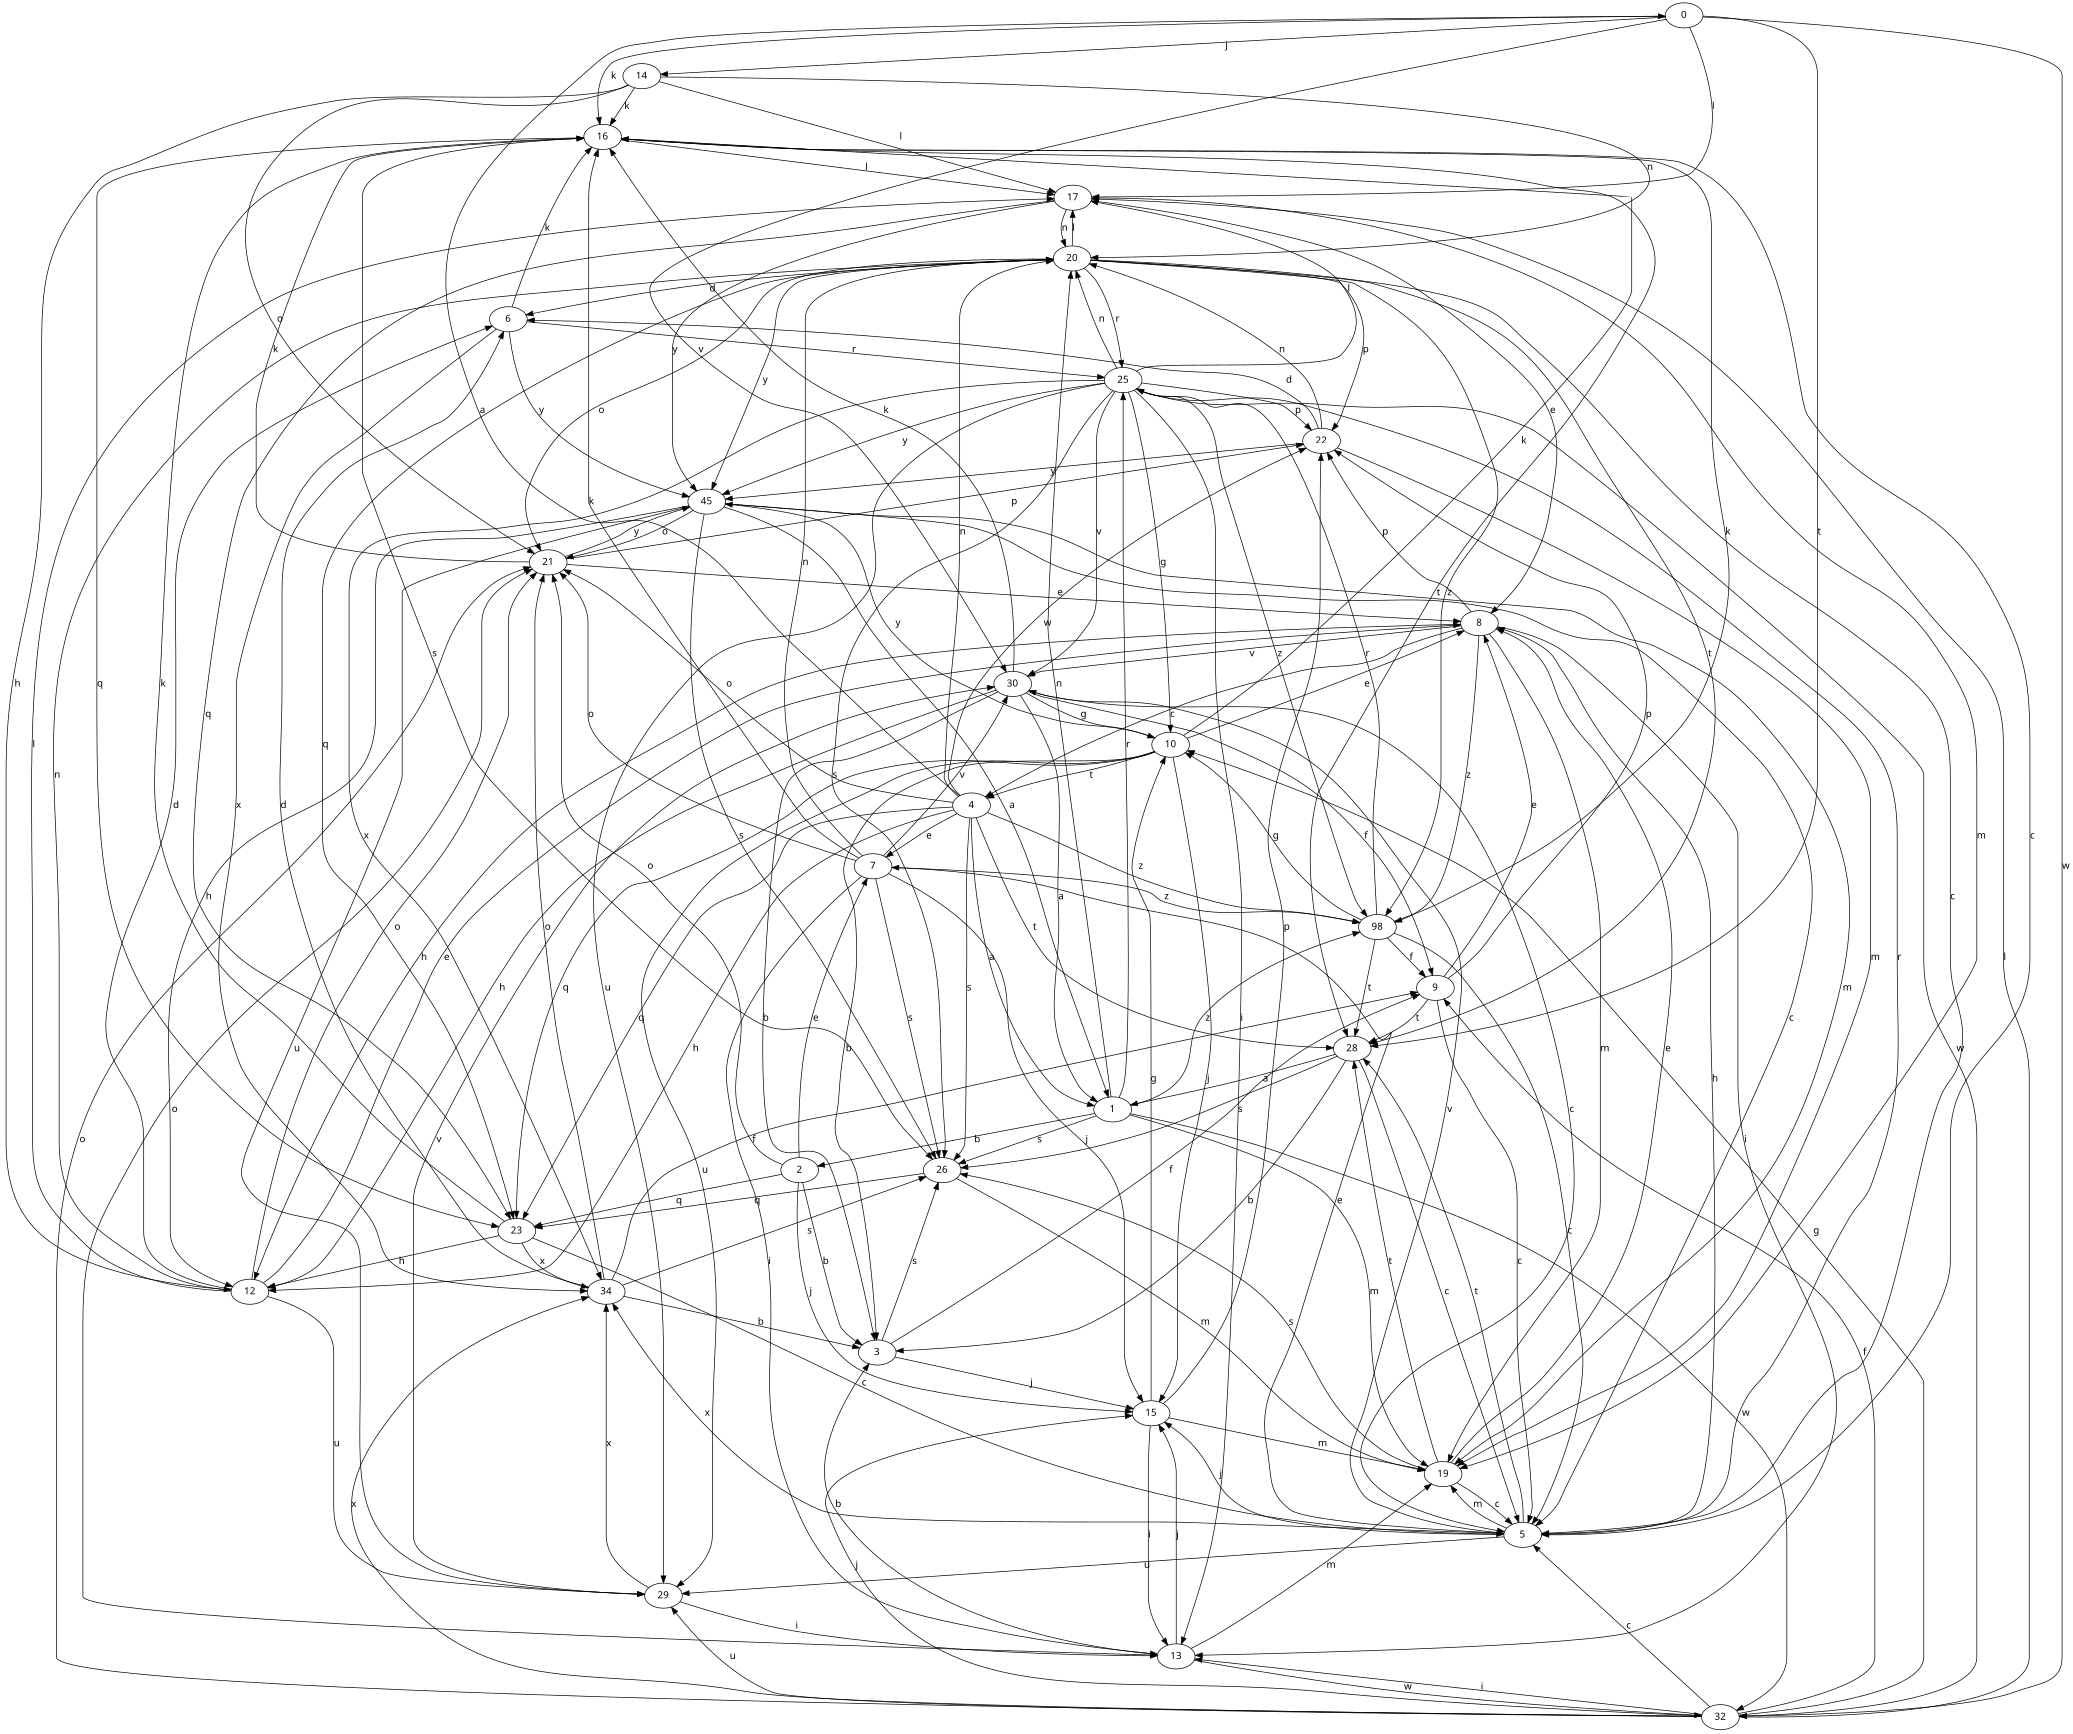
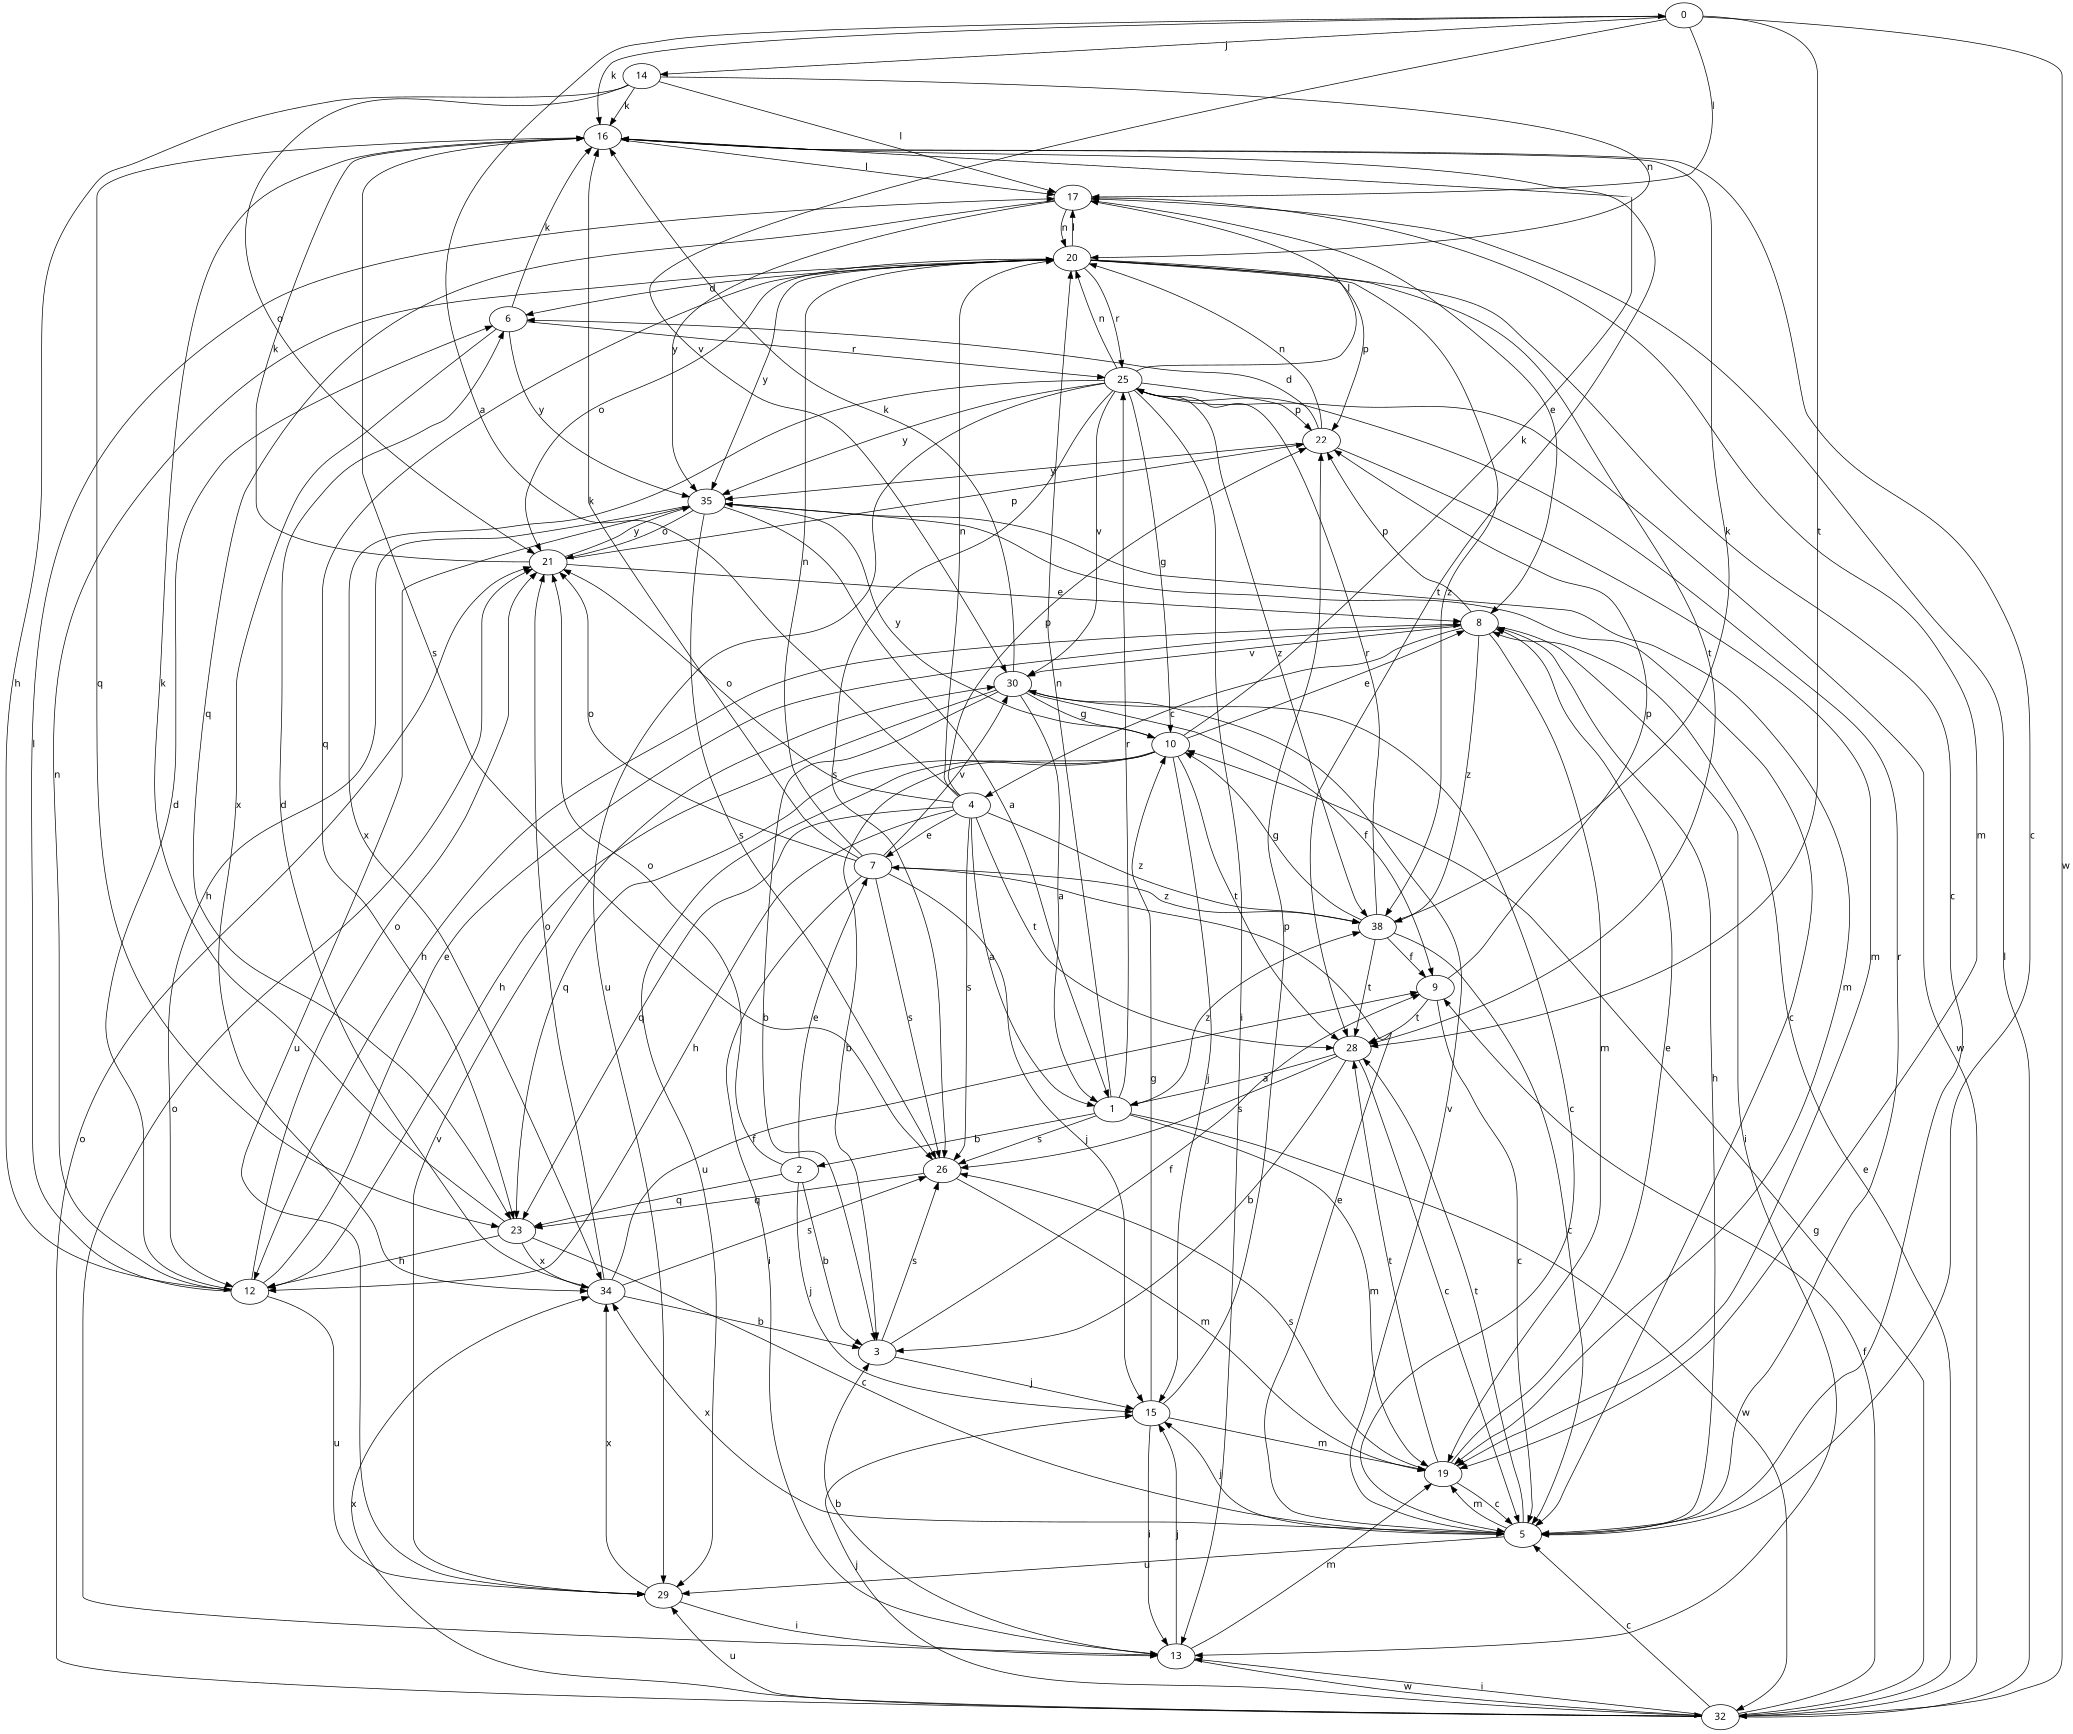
node "45": label "45" -> "35"
edge "4" -> "22": label "w" -> "p"
edge "10" -> "4": now "10" -> "28"
edge "9" -> "8": now "32" -> "8"
node "98": label "98" -> "38"
